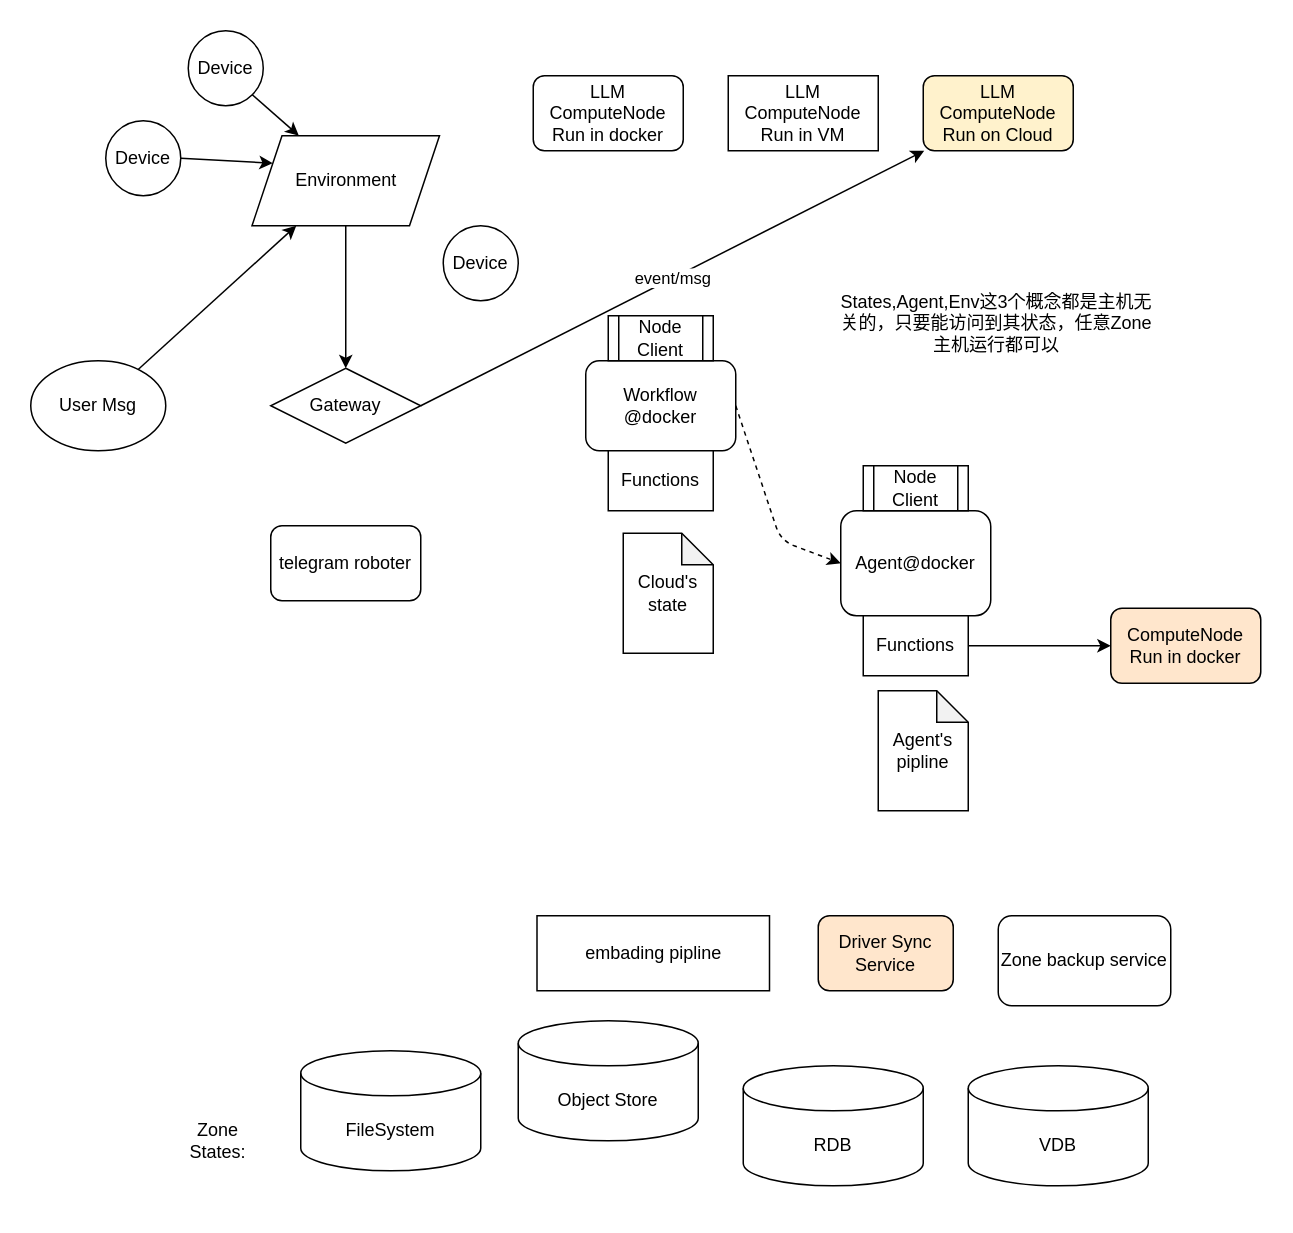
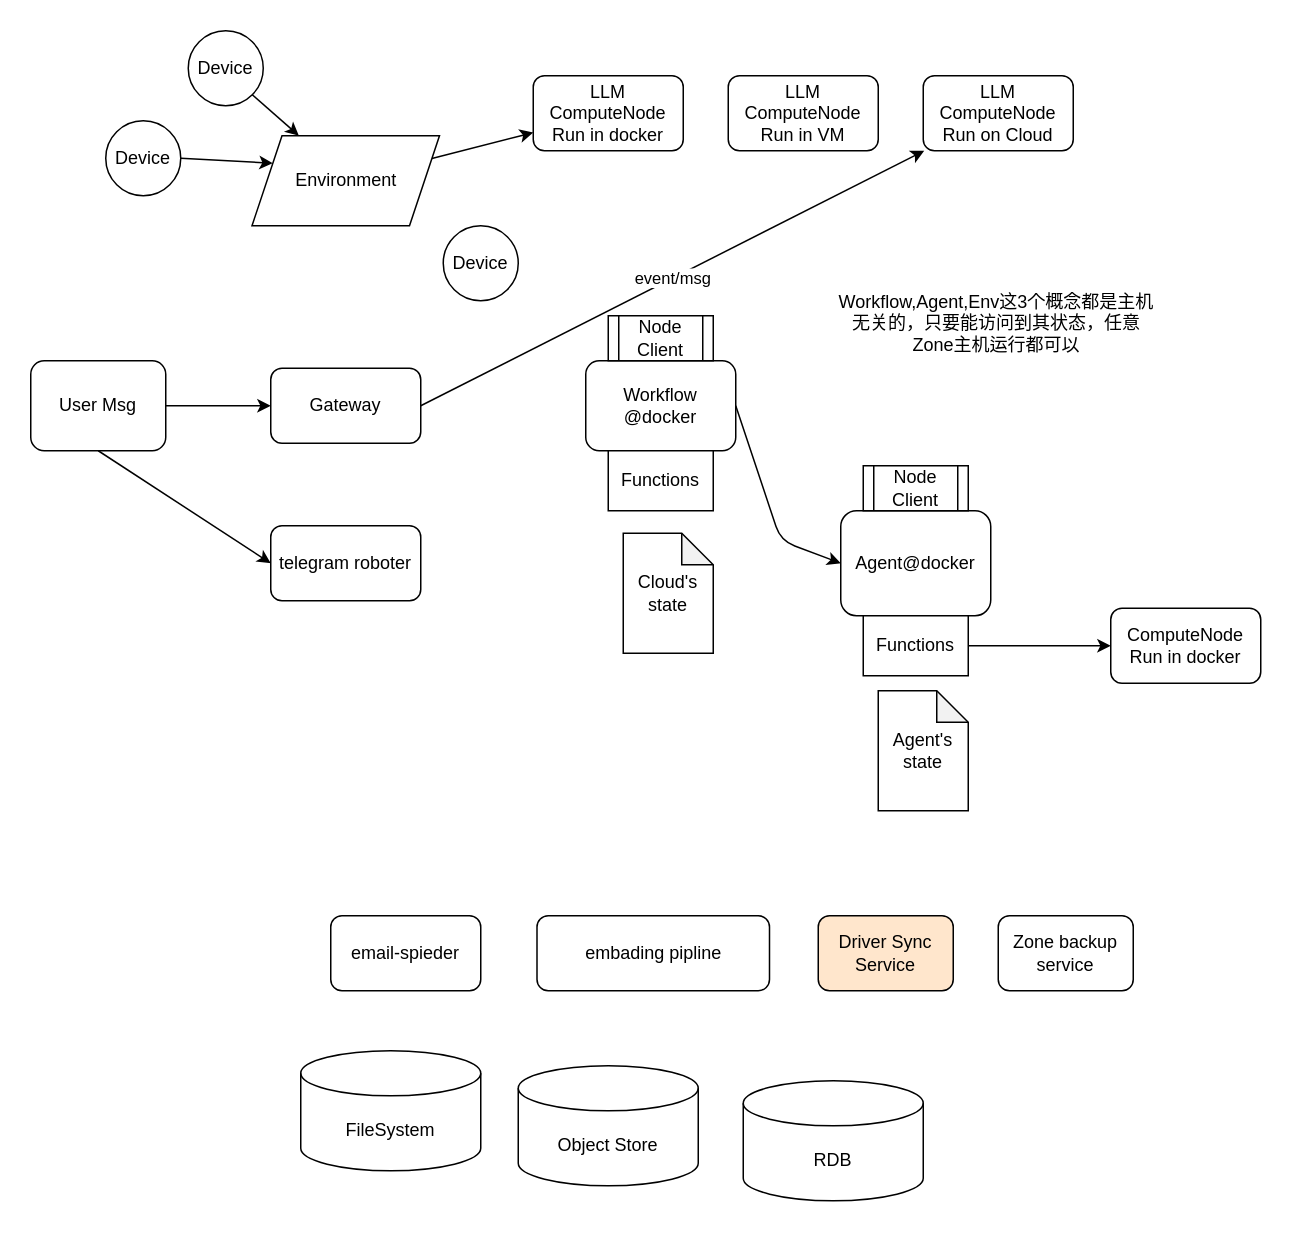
node "LLM ComputeNode Run in VM": shape rectangle -> rounded rectangle
node "LLM ComputeNode Run on Cloud": fillcolor #fff2cc -> #ffffff
edge "Environment" -> "Gateway": now "Environment" -> "LLM ComputeNode Run in docker"
edge "User Msg" -> "Environment": now "User Msg" -> "Gateway"
node "States,Agent,Env这3个概念都是主机无关的，只要能访问到其状态，任意Zone主机运行都可以": label "States,Agent,Env这3个概念都是主机无关的，只要能访问到其状态，任意Zone主机运行都可以" -> "Workflow,Agent,Env这3个概念都是主机无关的，只要能访问到其状态，任意Zone主机运行都可以"
node "User Msg": shape ellipse -> rounded rectangle
node "Gateway": shape diamond -> rounded rectangle
edge "Workflow @docker" -> "Agent@docker": style dashed -> solid
edge "User Msg" -> "telegram roboter": added
node "ComputeNode Run in docker": fillcolor #ffe6cc -> #ffffff
node "Agent's pipline": label "Agent's pipline" -> "Agent's state"
node "email-spieder": added
node "embading pipline": shape rectangle -> rounded rectangle
node "Zone backup service": size 173x90 -> 135x75
node "Object Store": moved (608, 1081) -> (608, 1126)
node "RDB": moved (833, 1126) -> (833, 1141)
node "VDB": removed
node "Zone States:": removed
